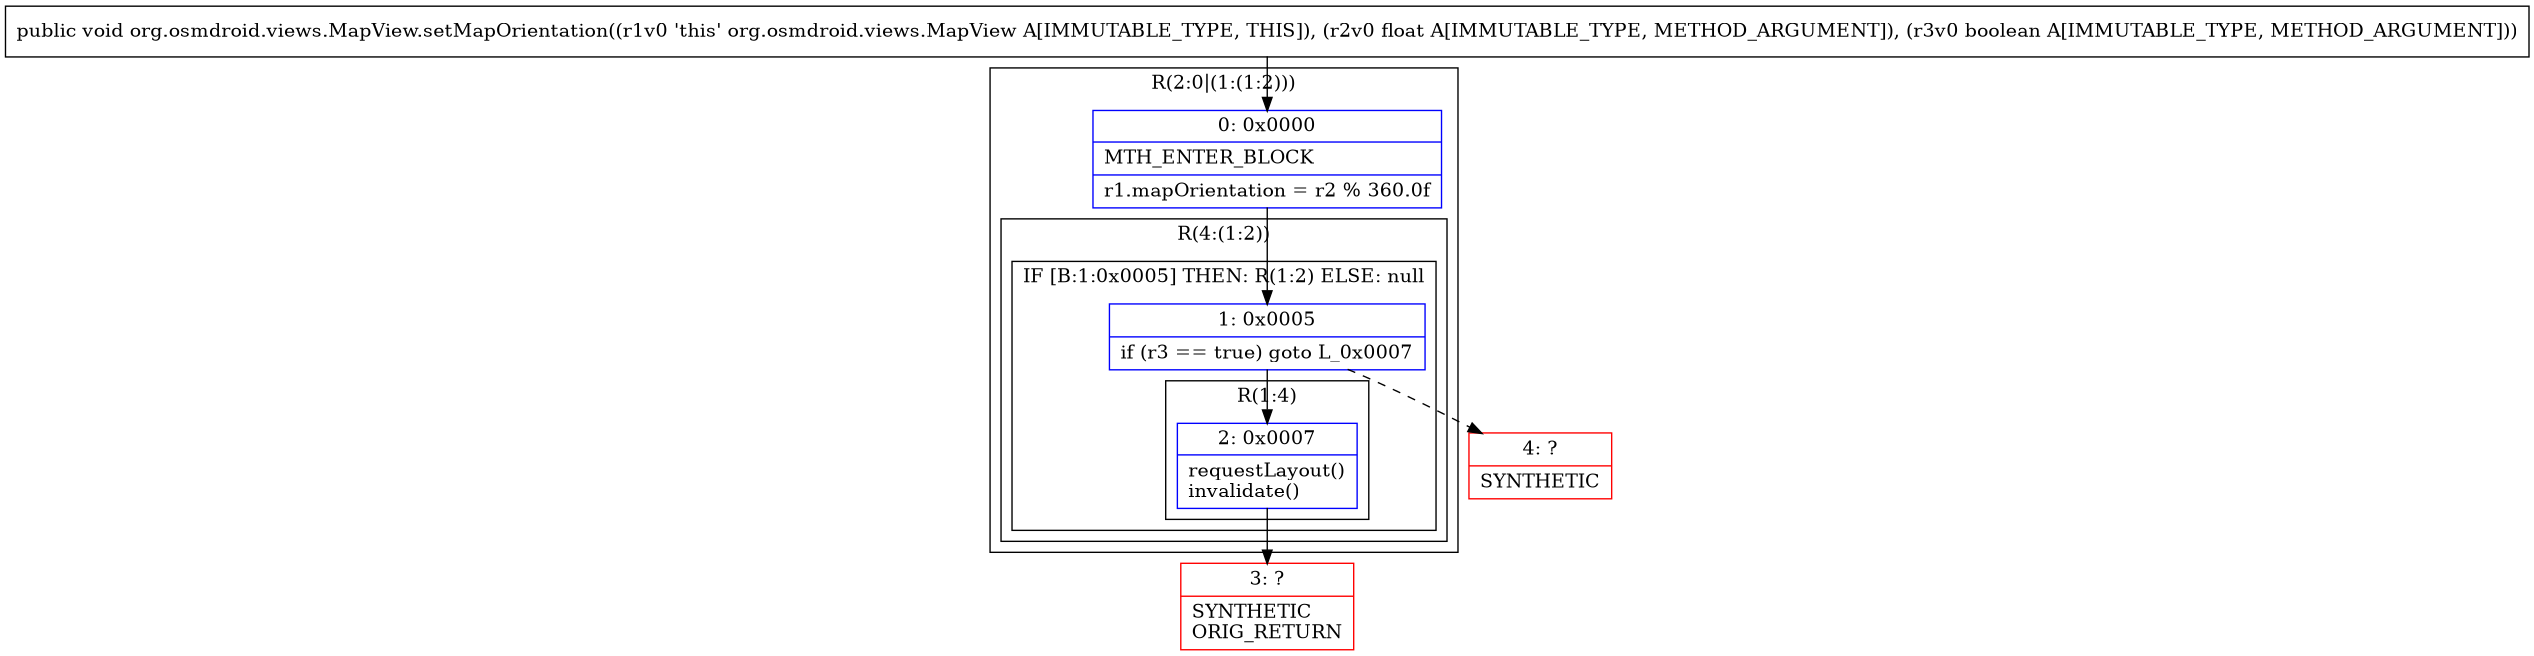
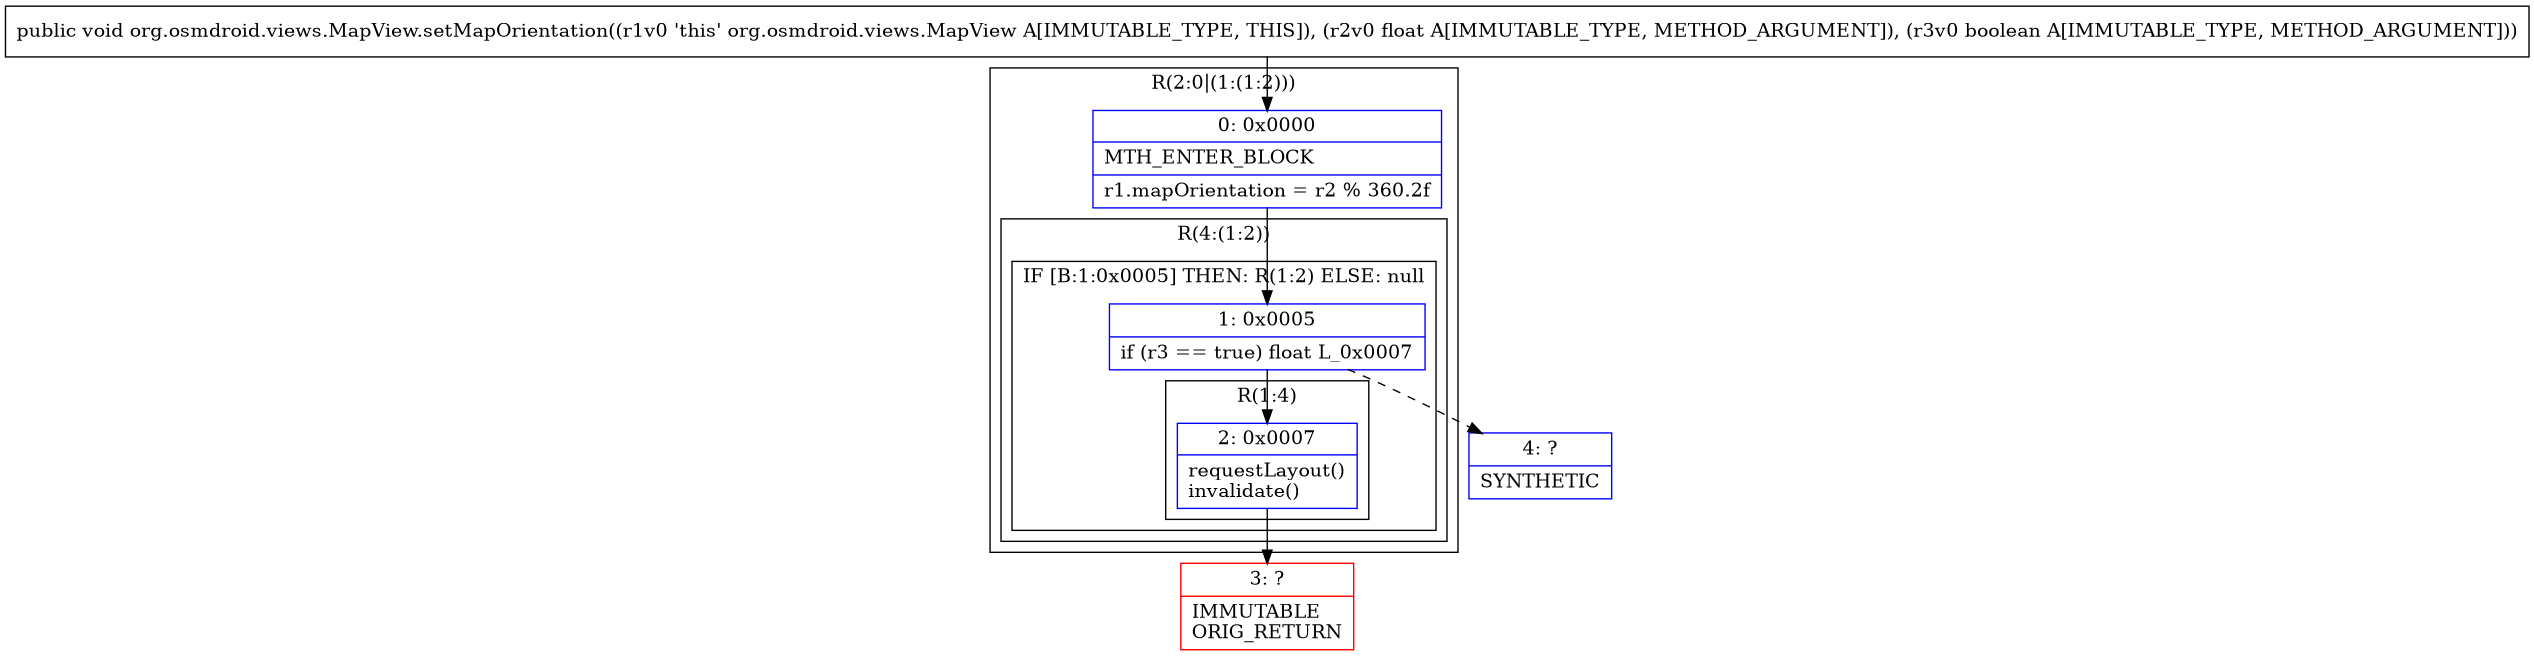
node "0: 0x0000": text "r1.mapOrientation = r2 % 360.0f" -> "r1.mapOrientation = r2 % 360.2f"
node "1: 0x0005": text "if (r3 == true) goto L_0x0007" -> "if (r3 == true) float L_0x0007"
node "4: ?": color red -> blue
node "3: ?": text "SYNTHETIC" -> "IMMUTABLE"
